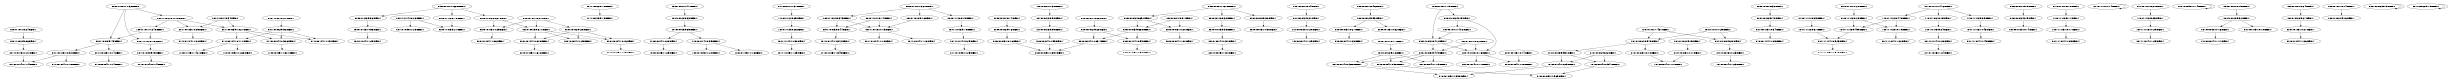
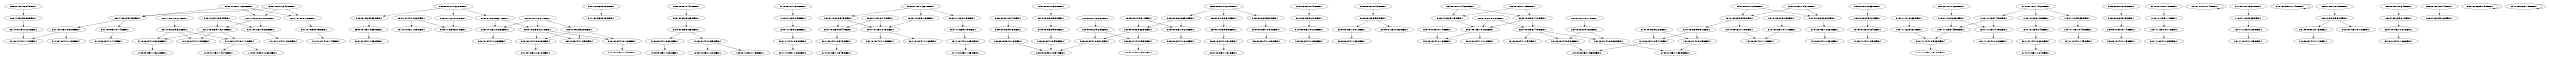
edge "0001100_2-8:1018-LEN:7" -> "1000110_1-7:248-LEN:7": reversed
edge "0000100_2-9:19-LEN:7" -> "0000010_1-7:402-LEN:7": reversed
node "0000000_4-11:28-LEN:7": added
node "0000010_4-11:15-LEN:7": added
edge "0001000_2-9:16-LEN:7" -> "0010000_4-11:15-LEN:7": removed
